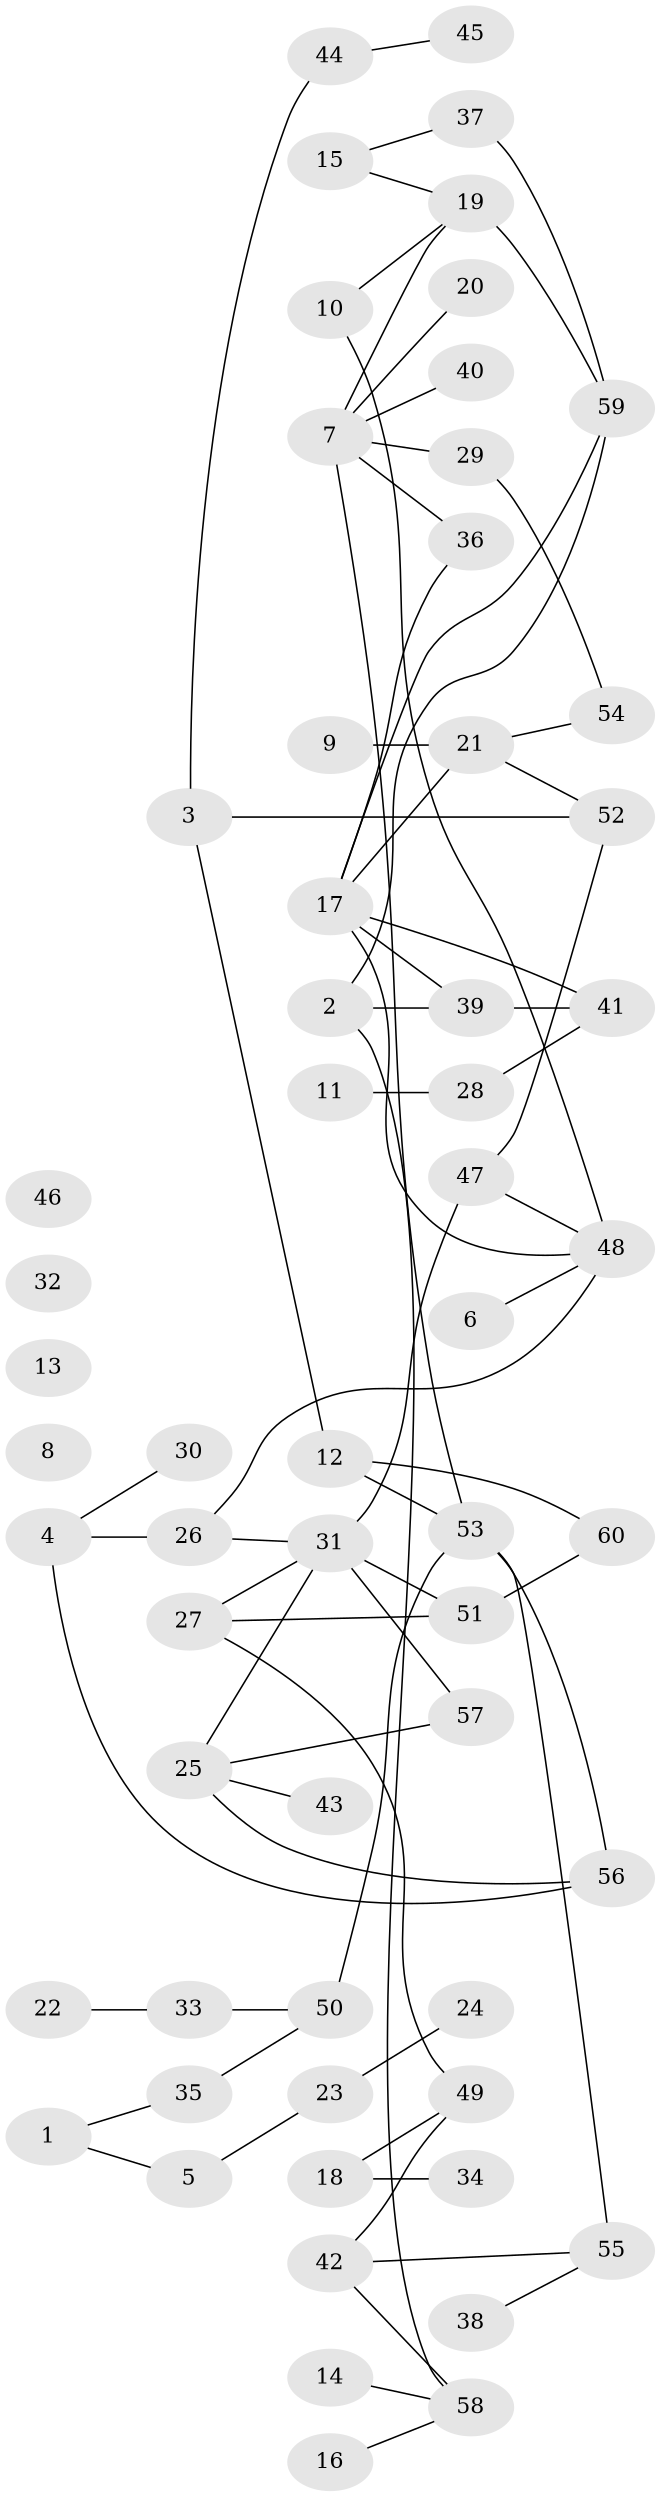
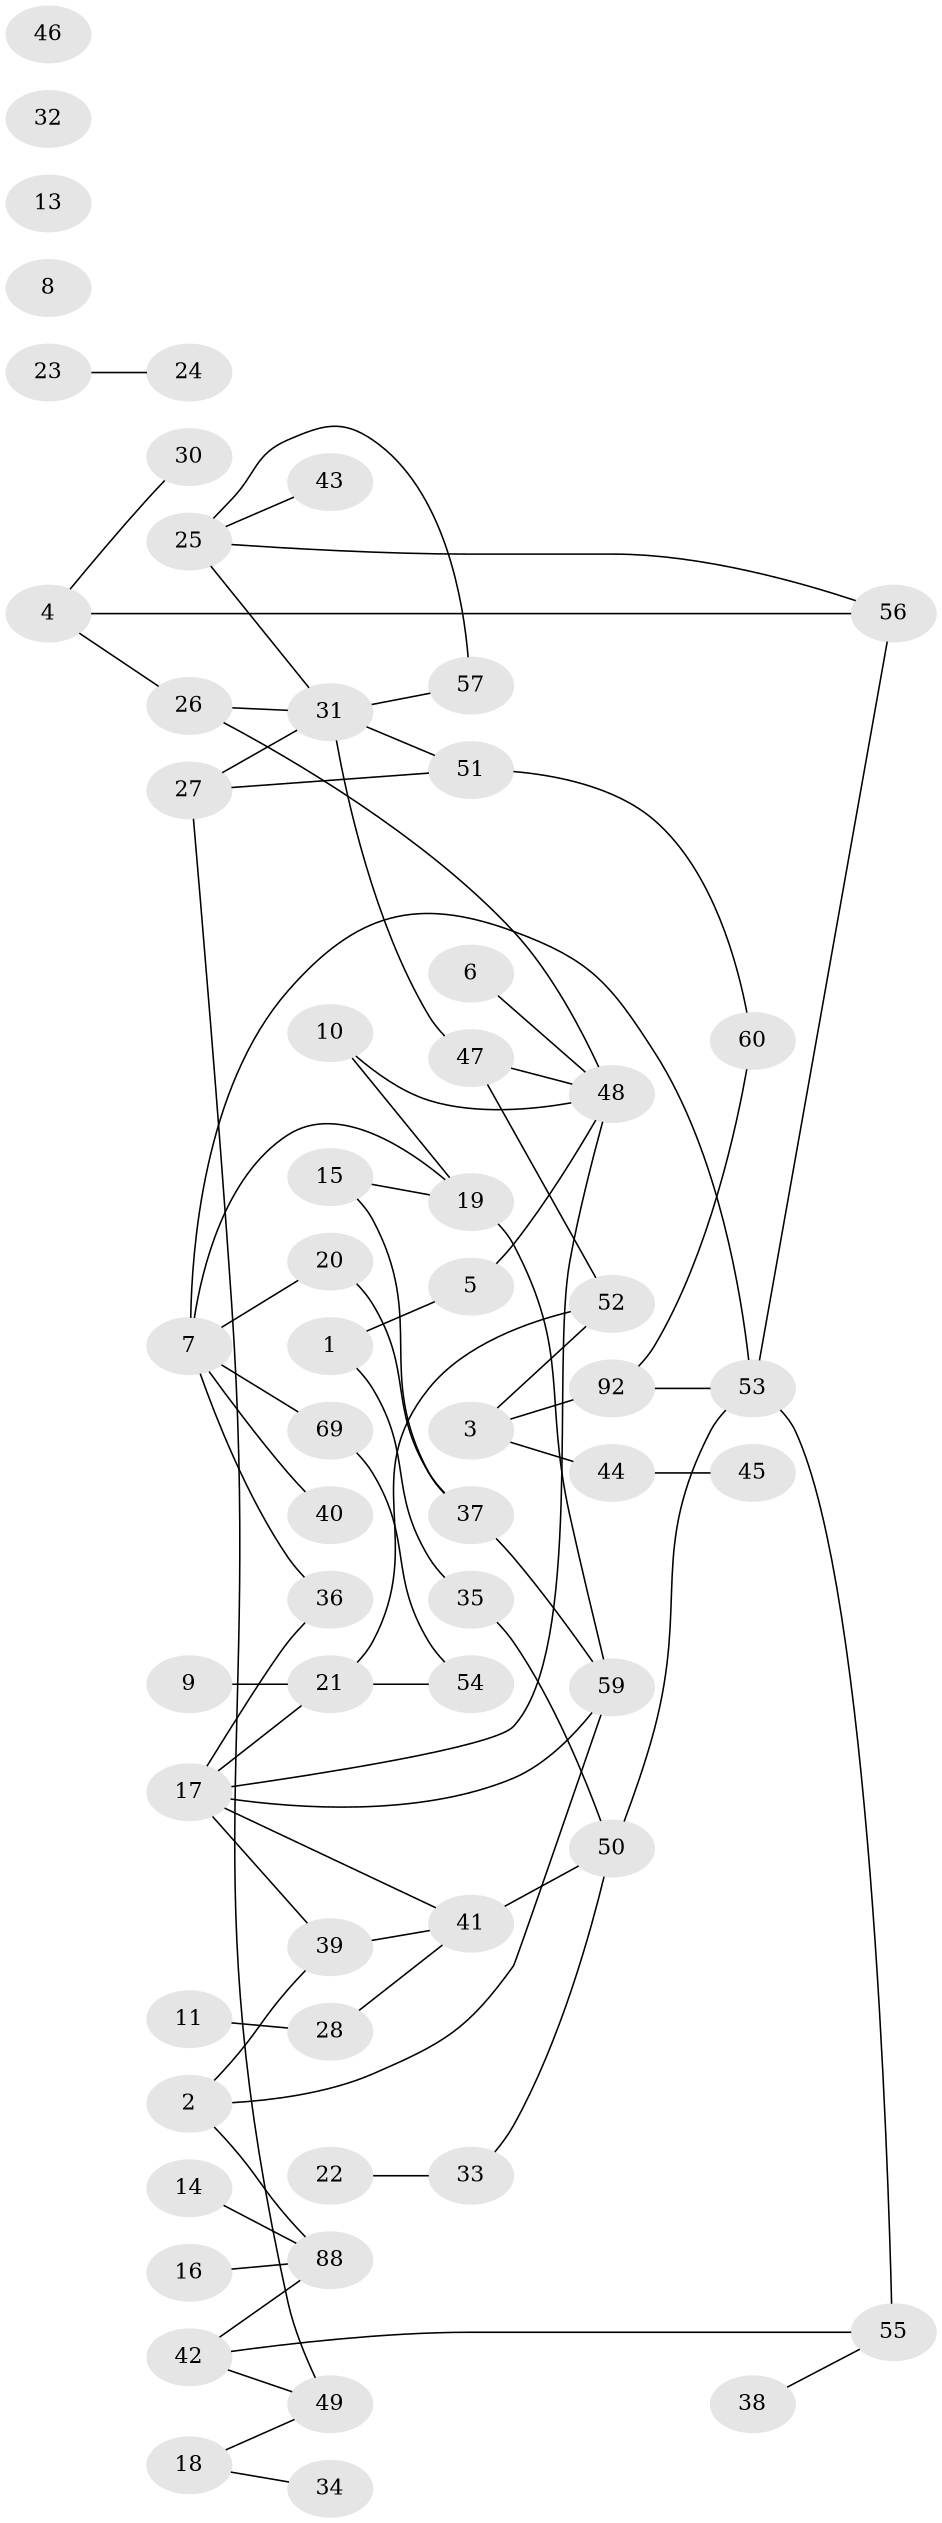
node "29": label "29" -> "69"
edge "20" -- "37": added
node "12": label "12" -> "92"
edge "50" -- "41": added
edge "23" -- "5": now "48" -- "5"
node "58": label "58" -> "88"
